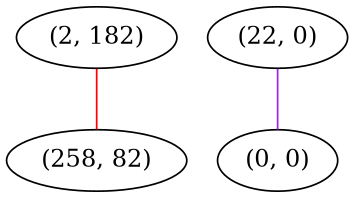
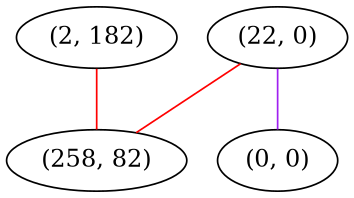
edge "(22, 0)" -- "(258, 82)": added
